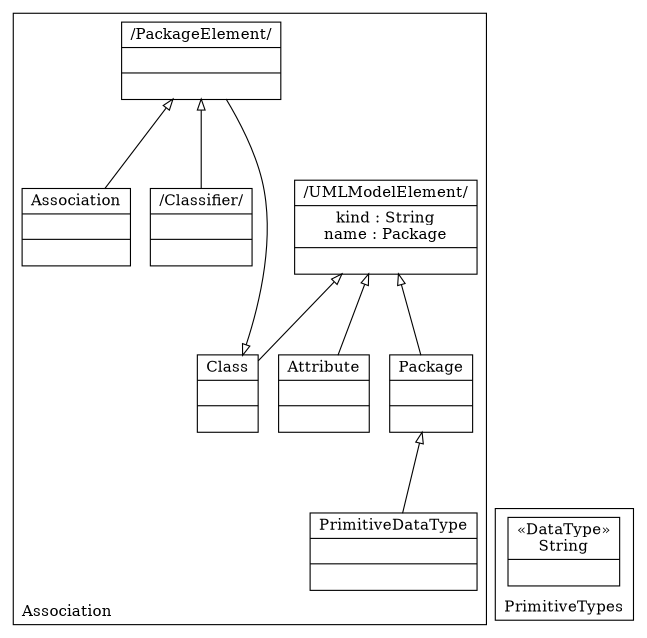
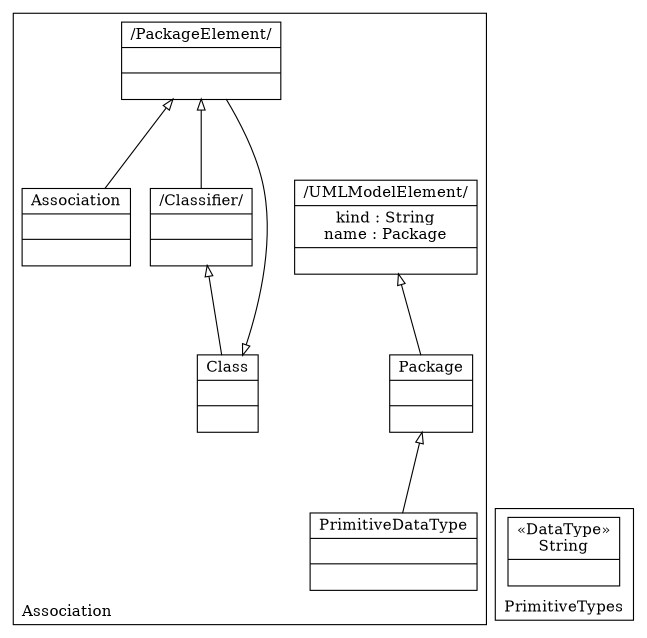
edge "Class" -> "/UMLModelElement/": now "Class" -> "/Classifier/"
node "Attribute": removed
